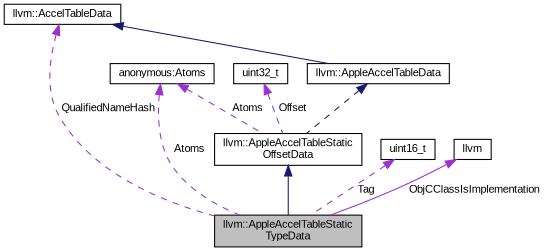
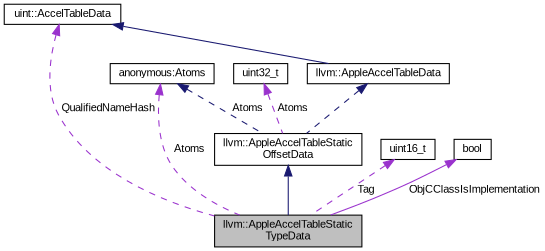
node "llvm::AccelTableData": label "llvm::AccelTableData" -> "uint::AccelTableData"
edge "llvm::AppleAccelTableStatic OffsetData" -> "uint32_t": label " Offset" -> " Atoms"
edge "llvm::AppleAccelTableStatic OffsetData" -> "anonymous:Atoms": color darkorchid3 -> midnightblue
node "llvm": label "llvm" -> "bool"
